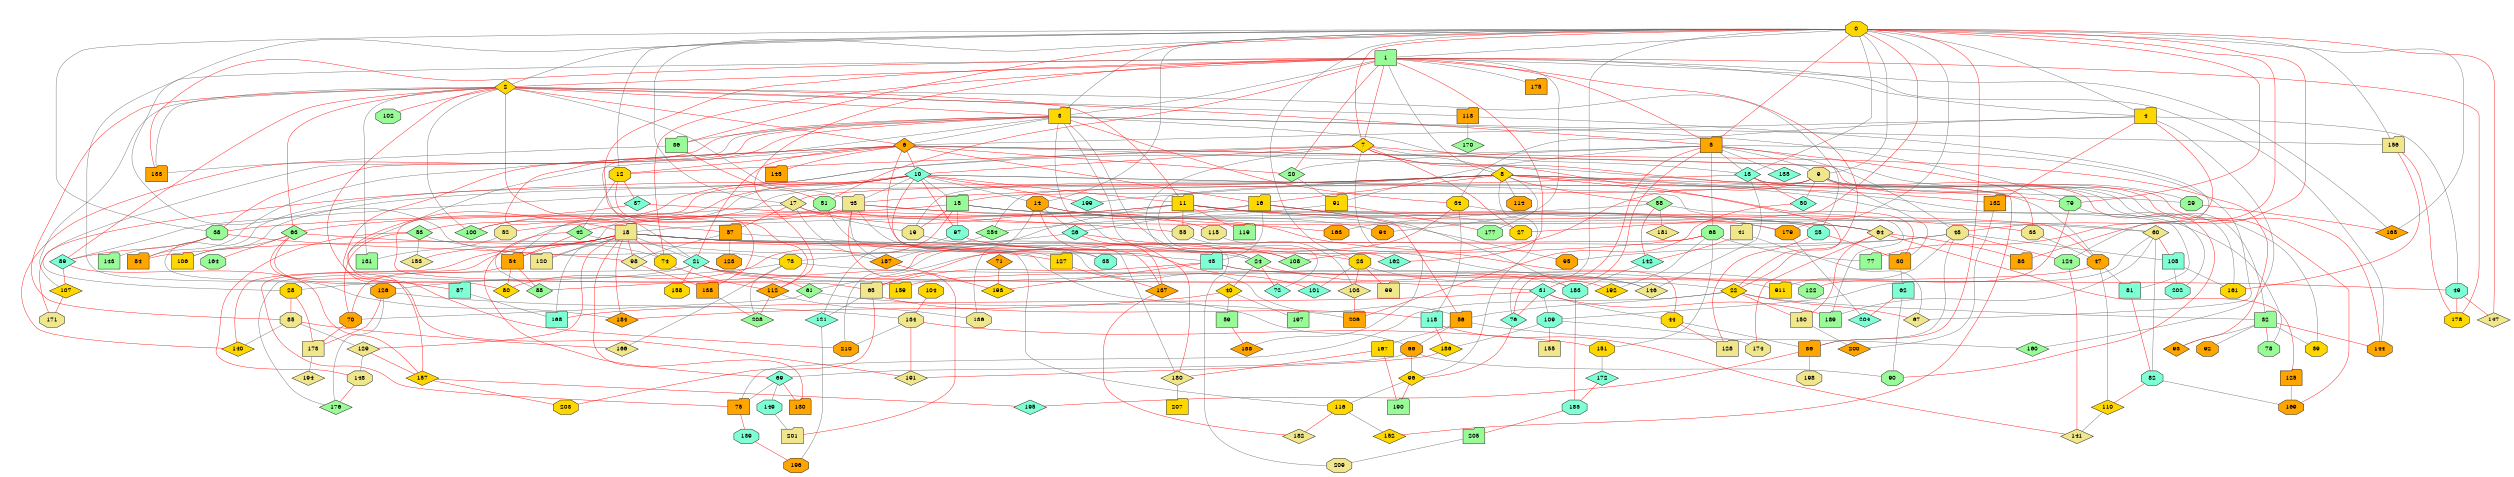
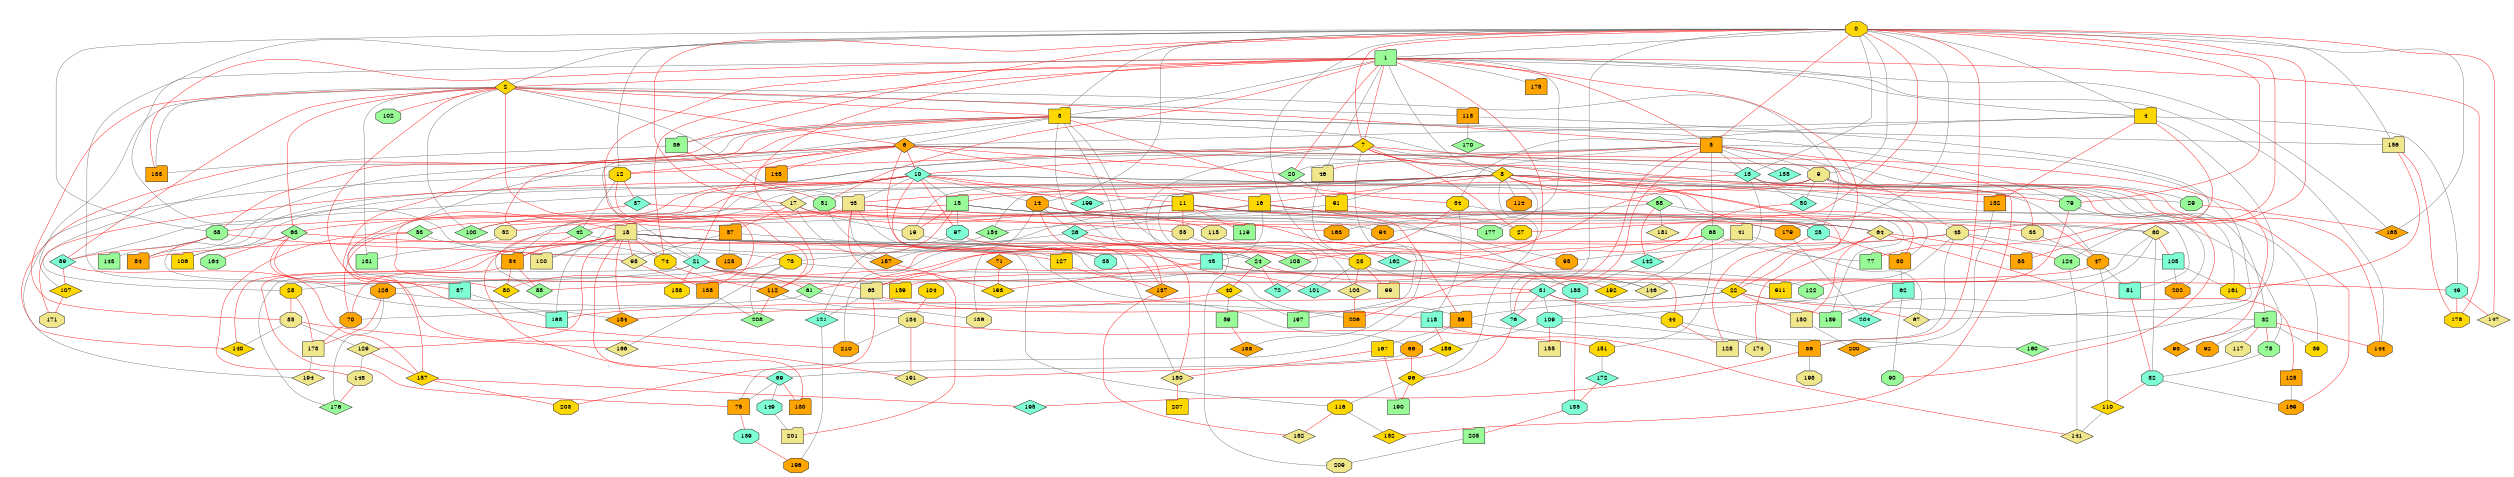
edge "0" -- "17": color gray40 -> red
edge "2" -- "11": removed
node "46": added
edge "8" -- "17": color red -> gray40
edge "13" -- "50": color red -> gray40
edge "8" -- "25": added
edge "12" -- "194": added
node "254": label "254" -> "154"
edge "48" -- "61": color gray40 -> red
node "153": removed
node "202": fillcolor aquamarine -> orange
edge "124" -- "141": color red -> gray40
node "117": added
edge "78" -- "82": added
edge "66" -- "90": removed
